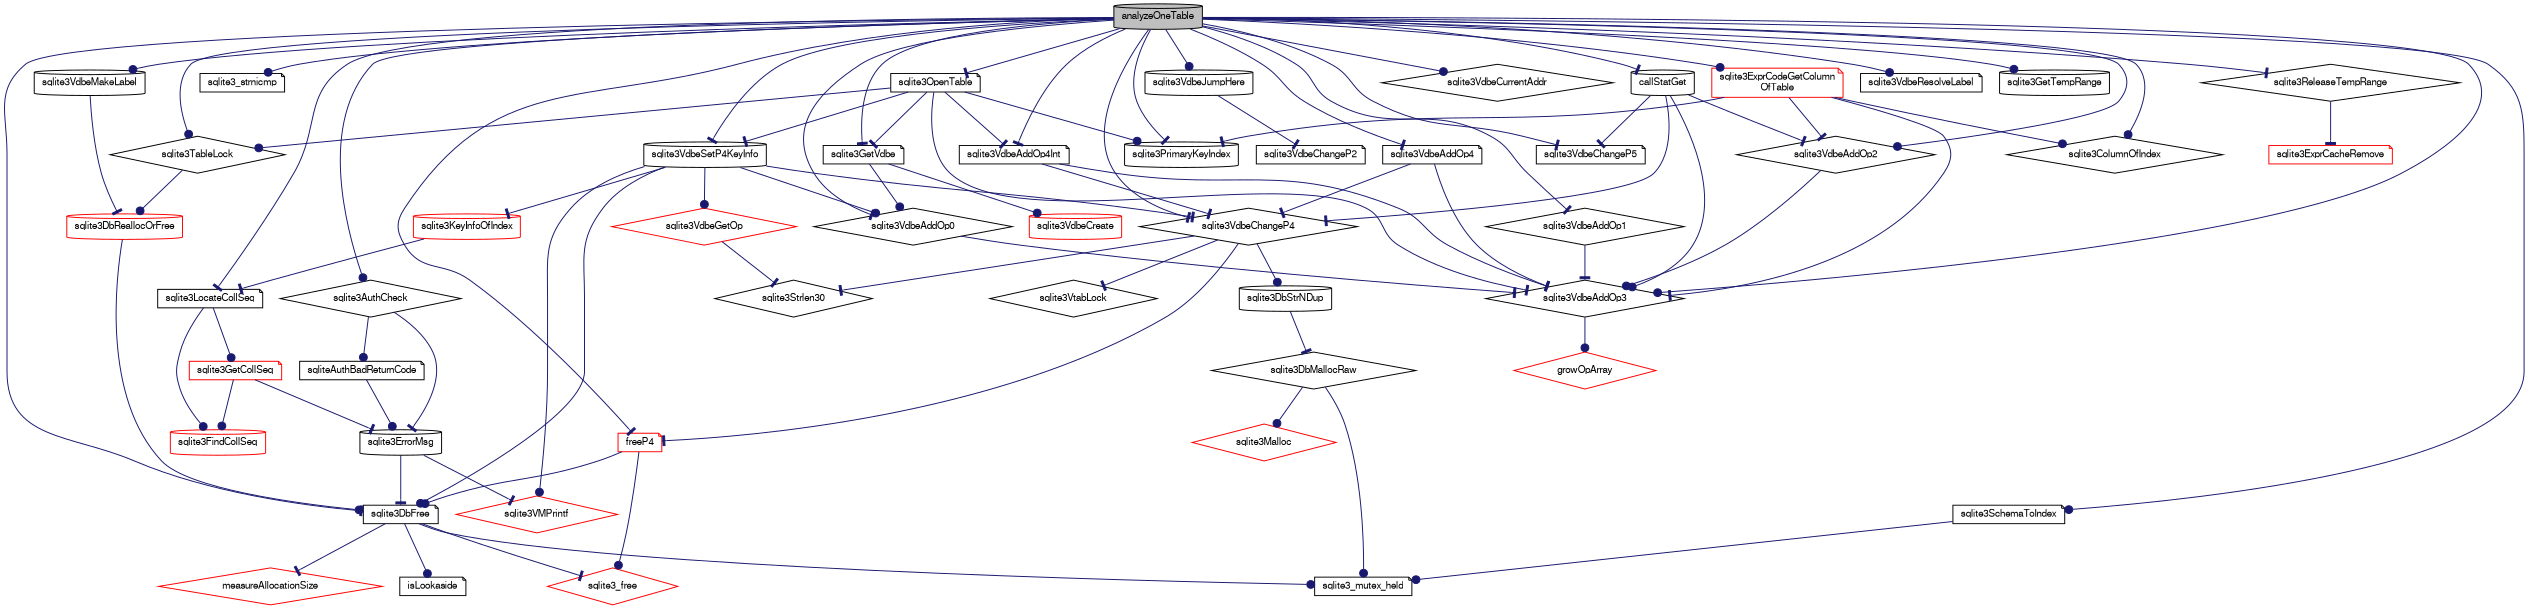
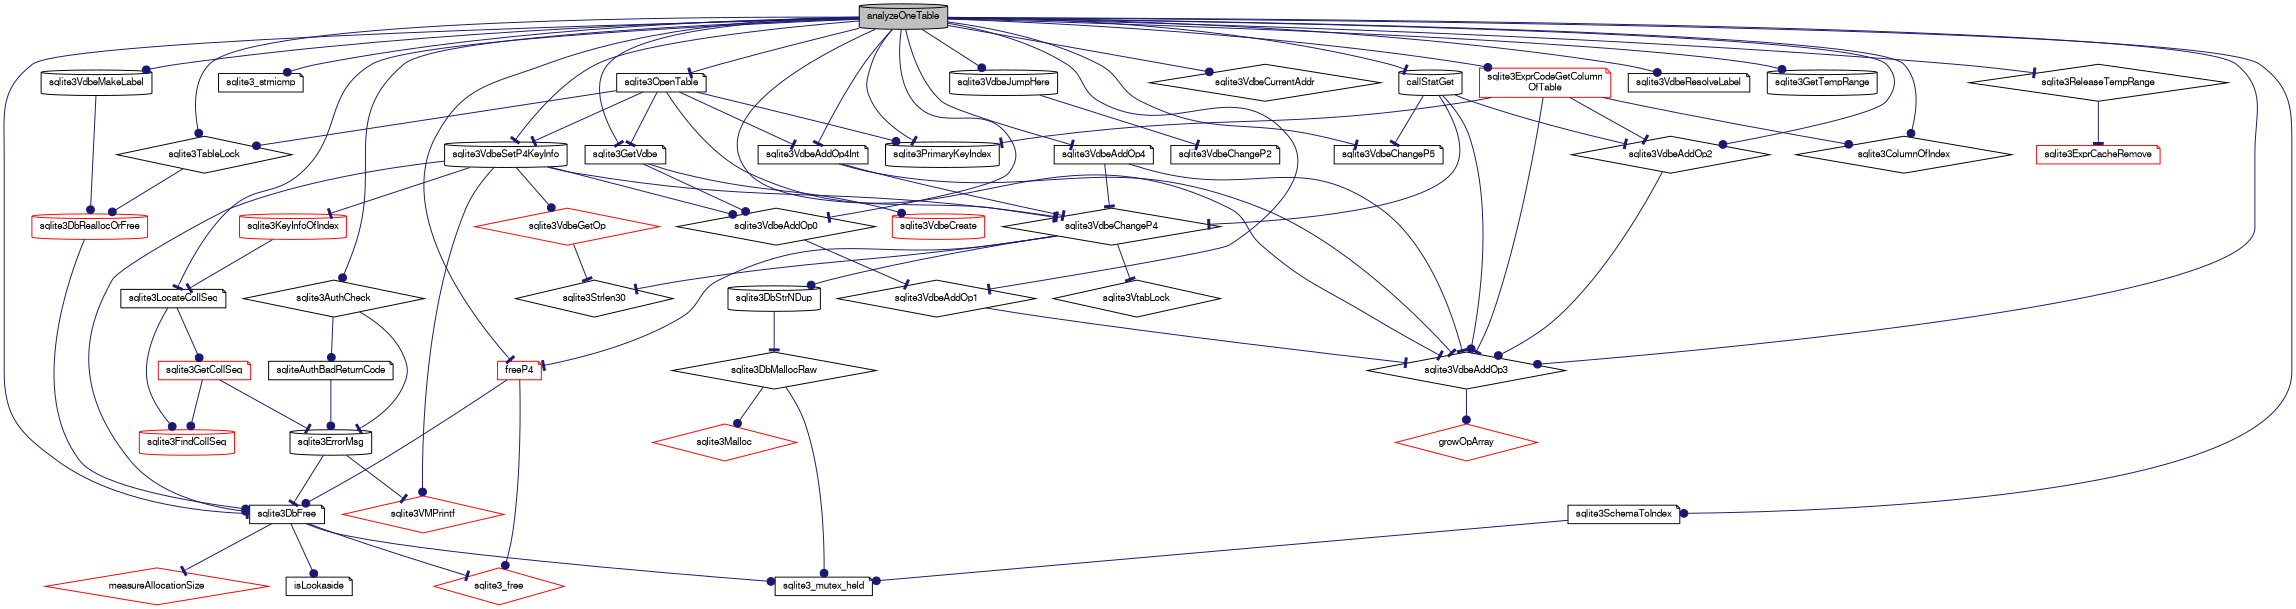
edge "sqlite3VdbeMakeLabel" -> "sqlite3DbReallocOrFree": arrowhead tee -> dot
edge "sqlite3VdbeAddOp0" -> "sqlite3VdbeAddOp3": now "sqlite3VdbeAddOp0" -> "sqlite3VdbeAddOp1"
